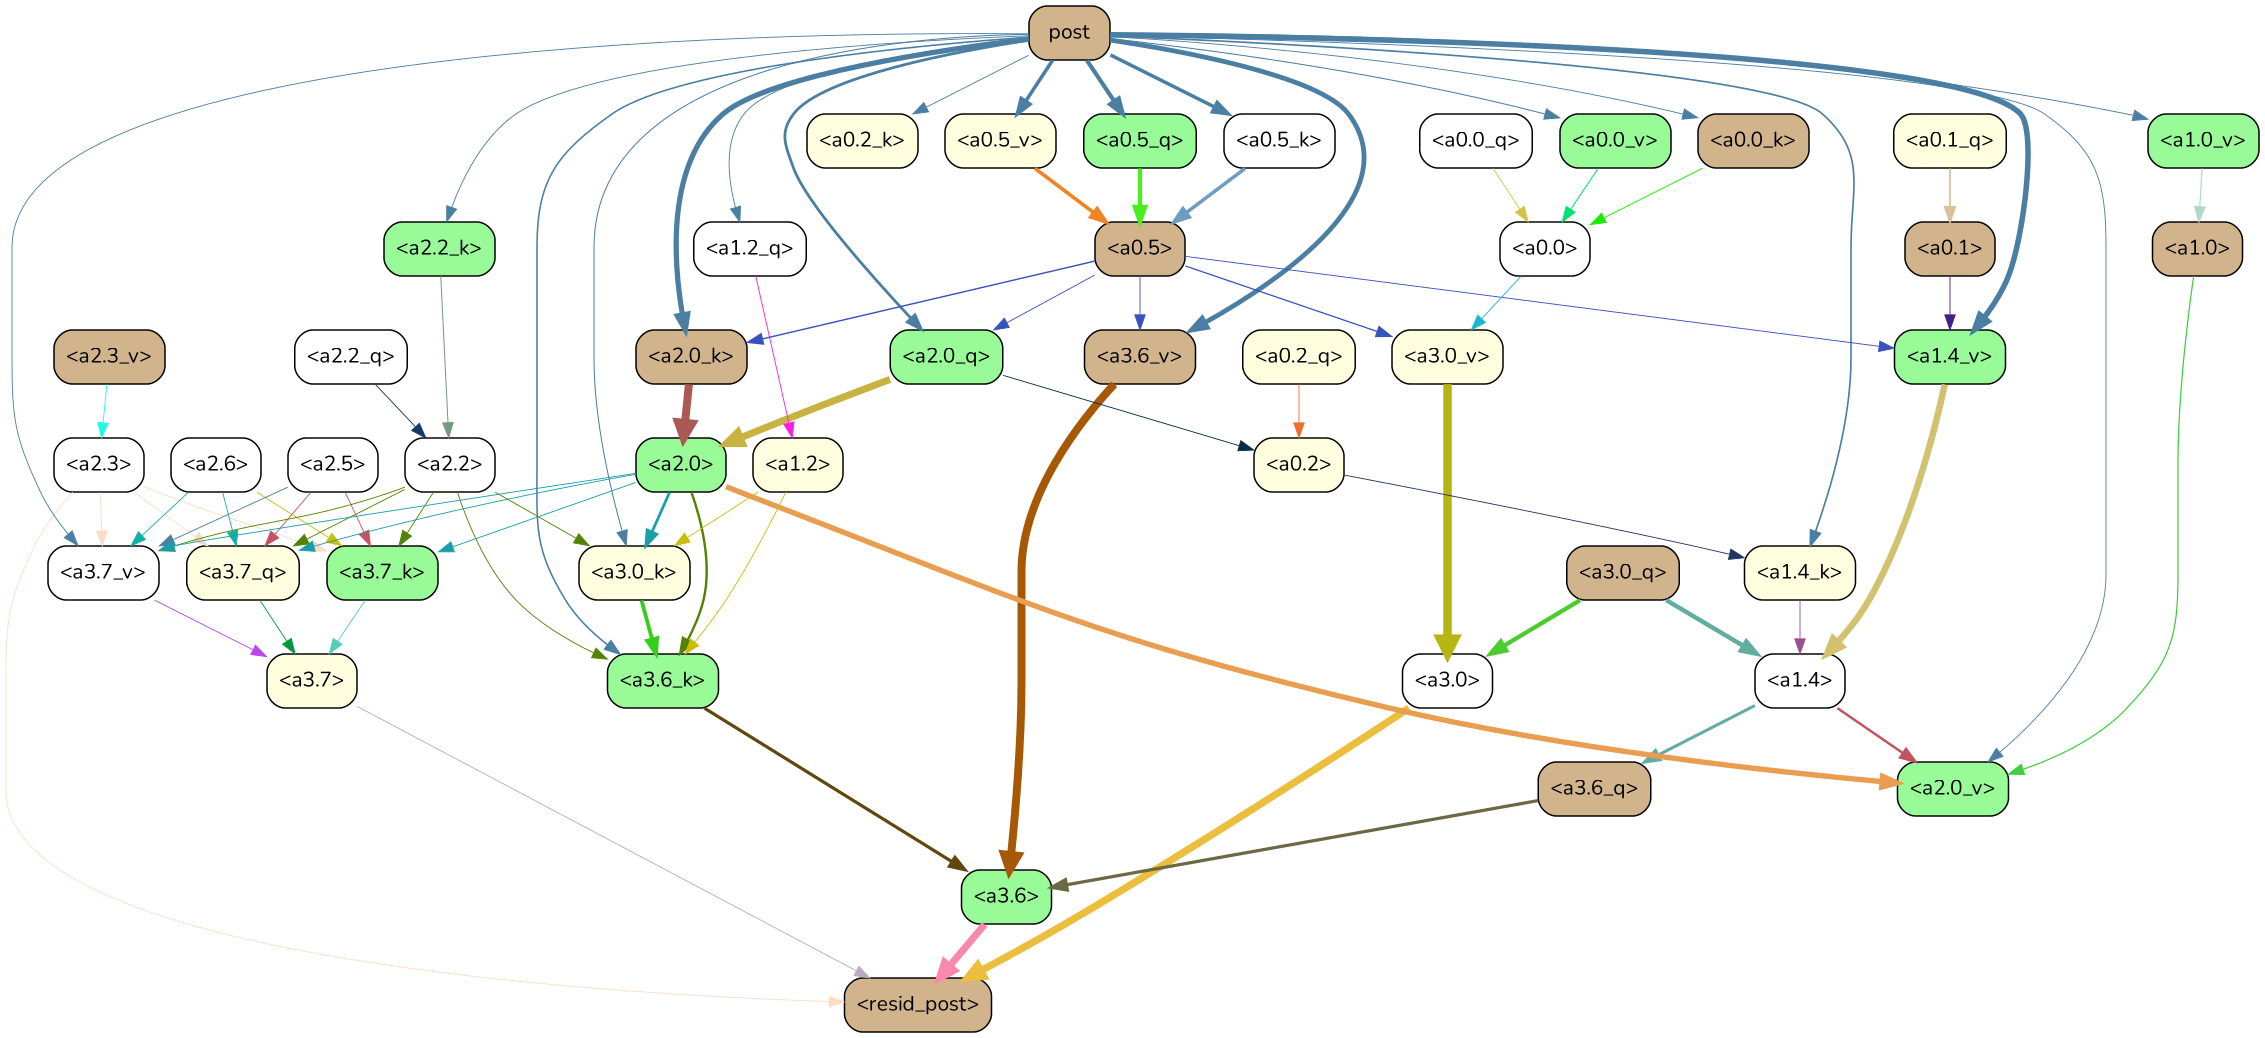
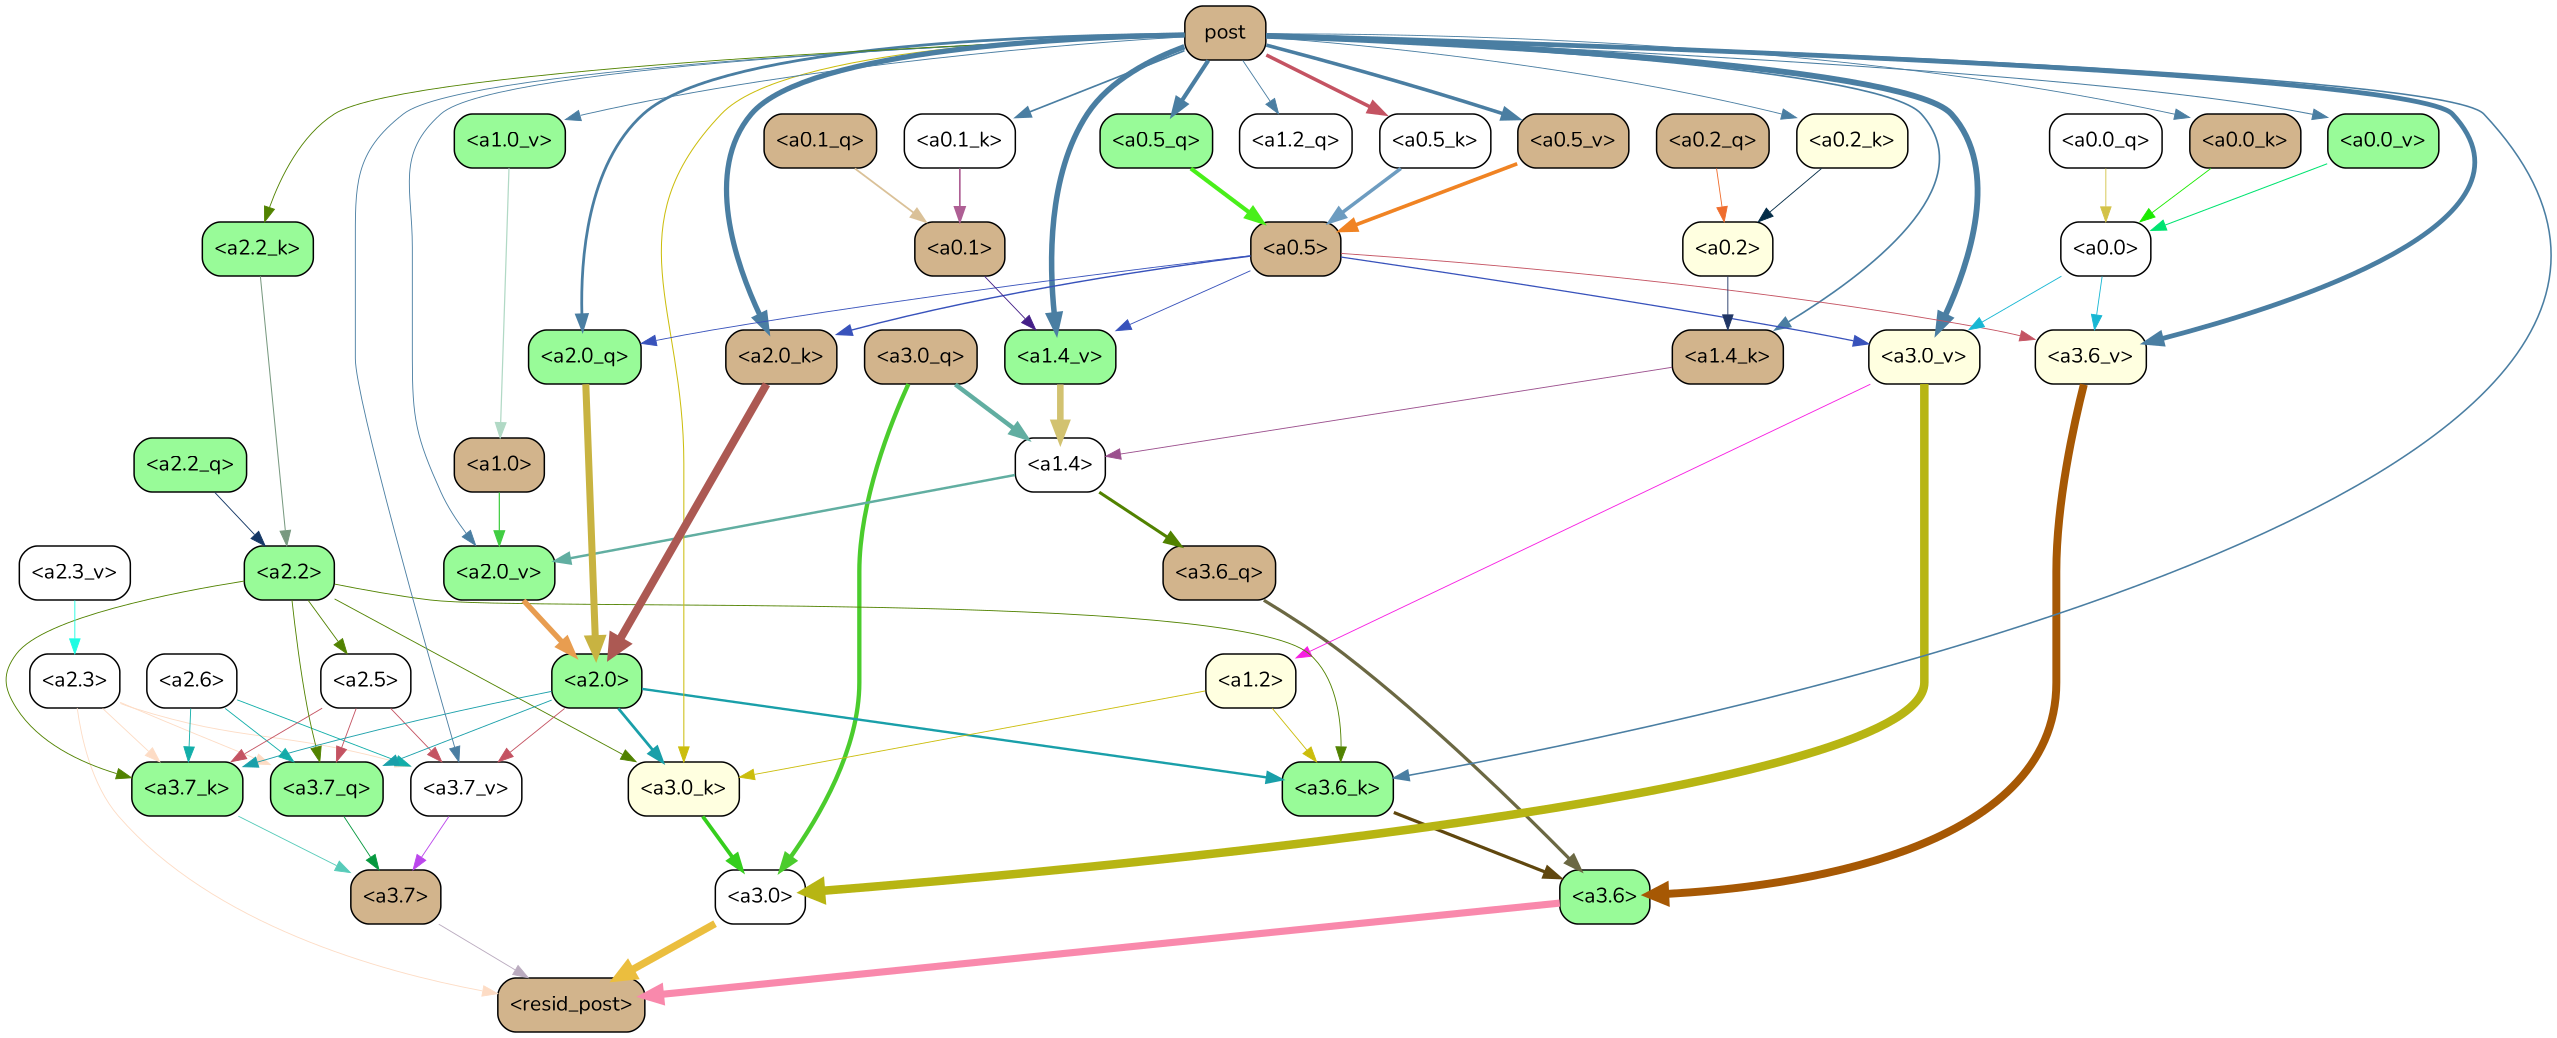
edge "post" -> "<a2.2_k>": color #4a7ea2 -> #518200
edge "post" -> "<a0.5_k>": color #4a7ea2 -> #c45362
edge "post" -> "<a3.0_v>": added
edge "post" -> "<a3.0_k>": color #4a7ea2 -> #cbbd0c
node "<a0.1_k>": added
node "<a0.5_v>": fillcolor lightyellow -> tan
node "<a0.1_q>": fillcolor lightyellow -> tan
edge "<a0.5>" -> "<a3.6_v>": color #3852bb -> #c45362
edge "<a0.0>" -> "<a3.6_v>": added
edge "<a1.2_q>" -> "<a1.2>": now "<a3.0_v>" -> "<a1.2>"
node "<a2.3_v>": fillcolor tan -> white
node "<a2.2_q>": fillcolor white -> palegreen
node "<a3.6_v>": fillcolor tan -> lightyellow
node "<a0.2_q>": fillcolor lightyellow -> tan
edge "<a2.0_q>" -> "<a0.2>": now "<a0.2_k>" -> "<a0.2>"
node "<a2.2>": fillcolor white -> palegreen
edge "<a2.6>" -> "<a3.7_k>": color #cbbd0c -> #12aea9
edge "<a2.0>" -> "<a3.7_v>": color #199fa9 -> #c45362
edge "<a2.5>" -> "<a3.7_v>": color #4a7ea2 -> #c45362
edge "<a2.2>" -> "<a3.7_v>": now "<a2.2>" -> "<a2.5>"
edge "<a2.0>" -> "<a3.6_k>": color #518200 -> #199fa9
node "<a3.7_q>": fillcolor lightyellow -> palegreen
node "<a1.4_k>": fillcolor lightyellow -> tan
edge "<a3.0_k>" -> "<a3.6_k>": now "<a3.0_k>" -> "<a3.0>"
node "<a3.7>": fillcolor lightyellow -> tan
edge "<a2.0>" -> "<a2.0_v>": reversed
edge "<a1.4>" -> "<a3.6_q>": color #61aea1 -> #518200
edge "<a1.4>" -> "<a2.0_v>": color #c45362 -> #61aea1
